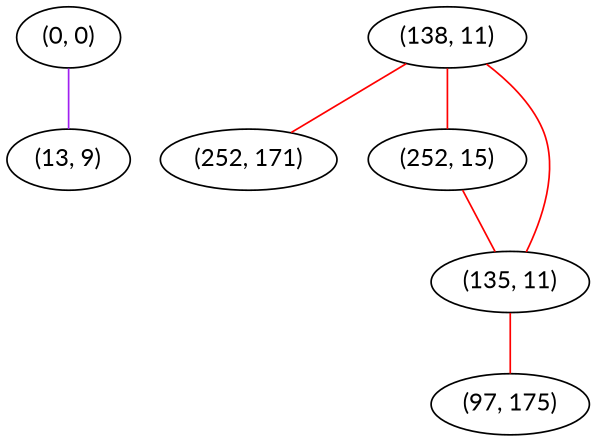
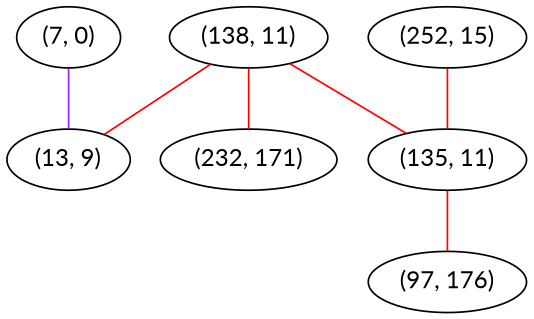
node "(0, 0)": label "(0, 0)" -> "(7, 0)"
edge "(138, 11)" -- "(252, 15)": now "(138, 11)" -- "(13, 9)"
node "(252, 171)": label "(252, 171)" -> "(232, 171)"
node "(97, 175)": label "(97, 175)" -> "(97, 176)"
